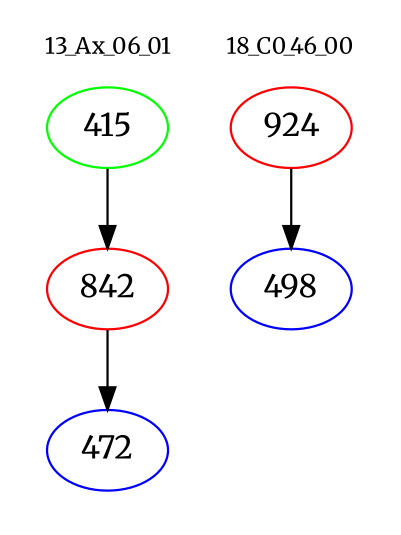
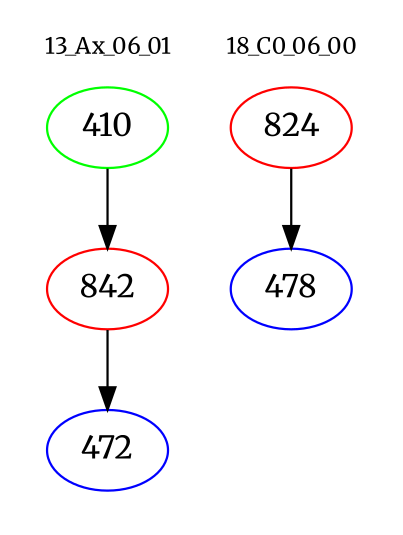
cluster "18_C0_46_00": label "18_C0_46_00" -> "18_C0_06_00"
node "415": label "415" -> "410"
node "924": label "924" -> "824"
node "498": label "498" -> "478"
